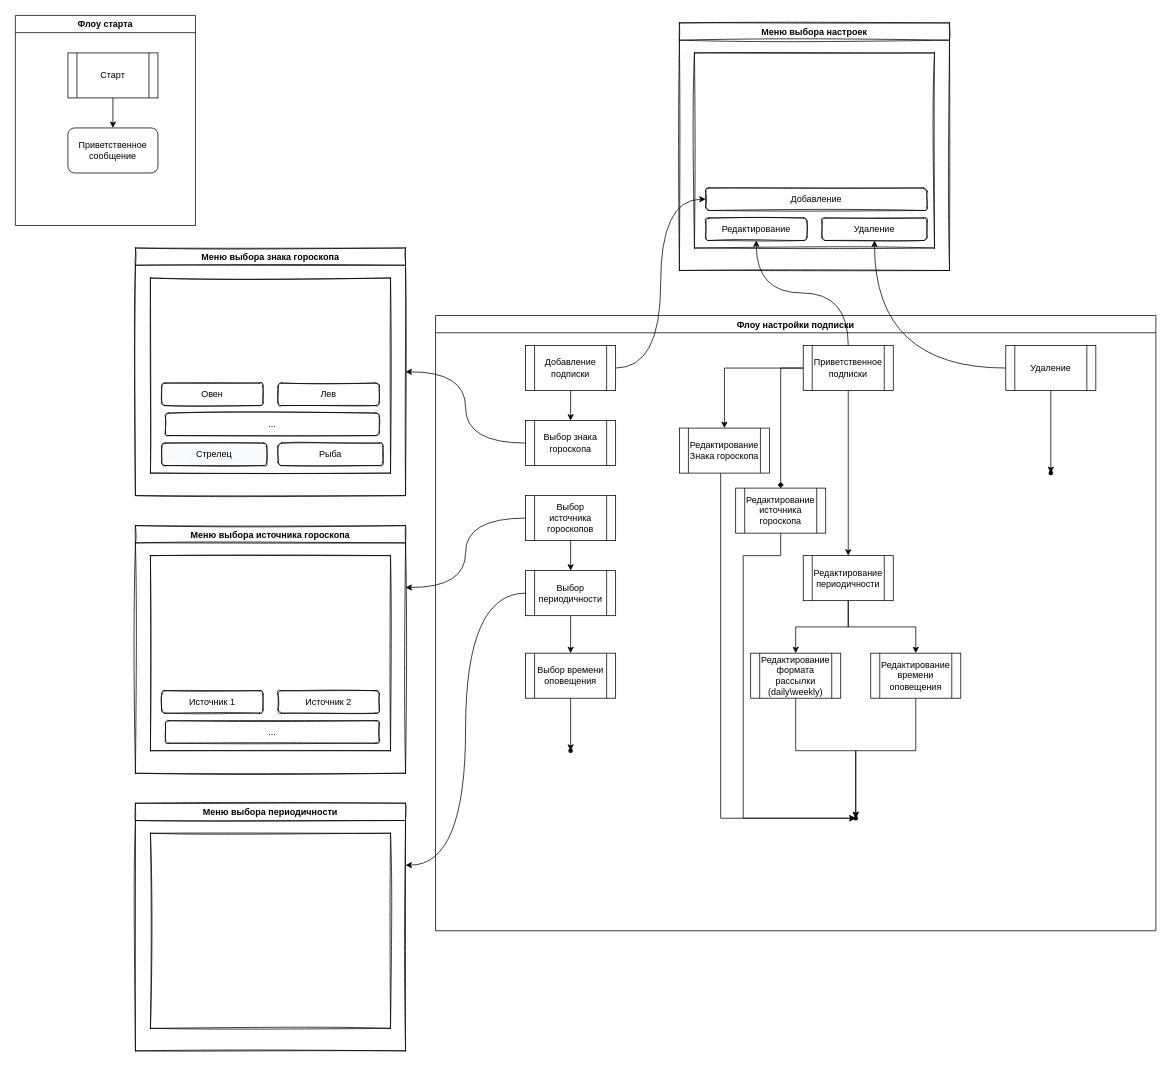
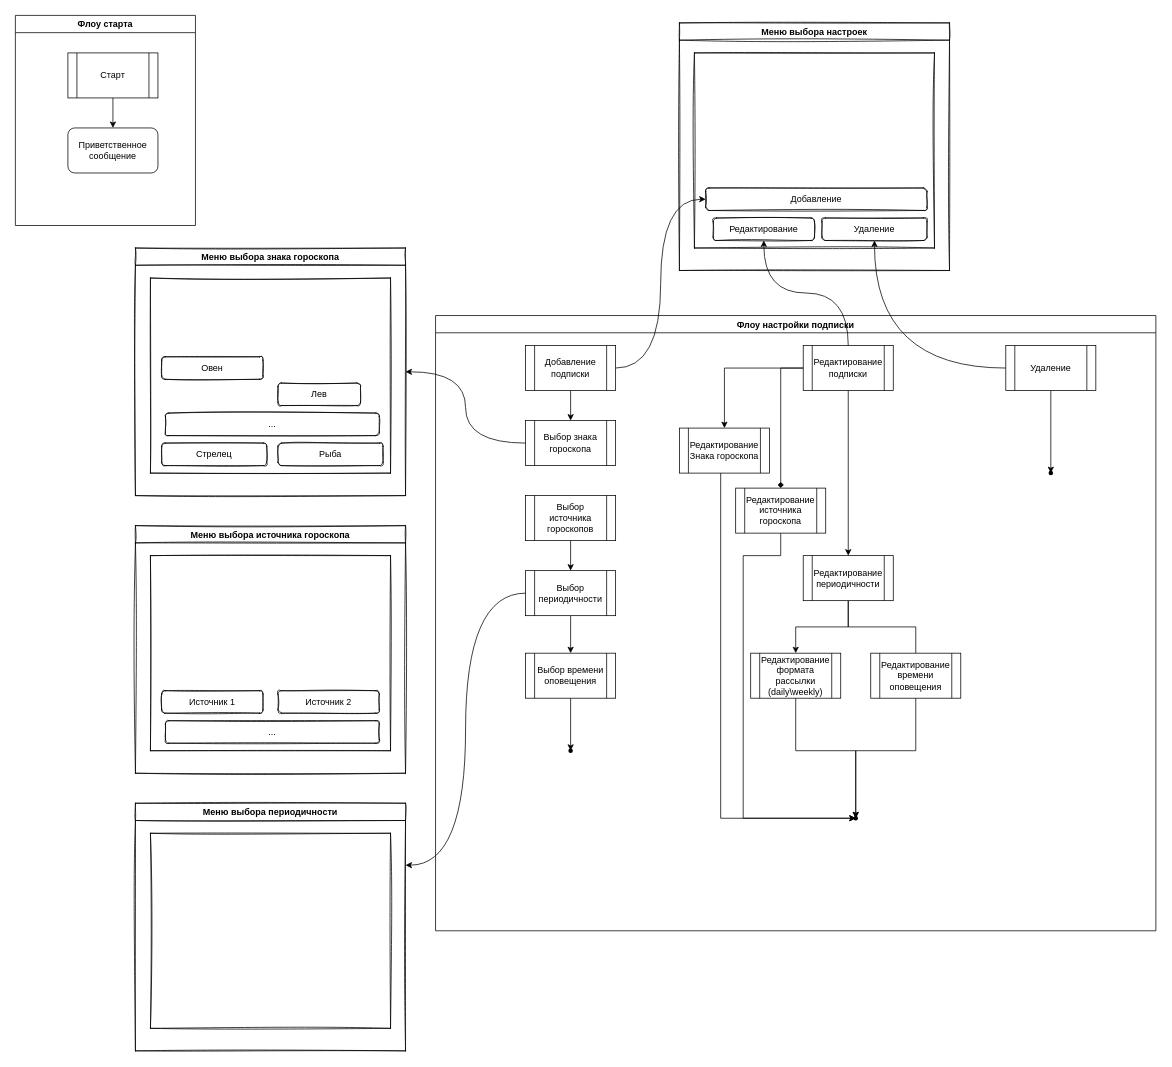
node "Редактирование": moved (756, 229) -> (764, 229)
node "Приветственное подписки": label "Приветственное подписки" -> "Редактирование подписки"
node "Овен": moved (212, 394) -> (212, 368)
node "Лев": size 101x23 -> 83x23
node "Стрелец": fillcolor #dae8fc -> #ffffff
edge "Выбор источника гороскопов" -> "Меню выбора источника гороскопа": removed
edge "Редактирование периодичности" -> "Редактирование времени оповещения": arrowhead classic -> none
